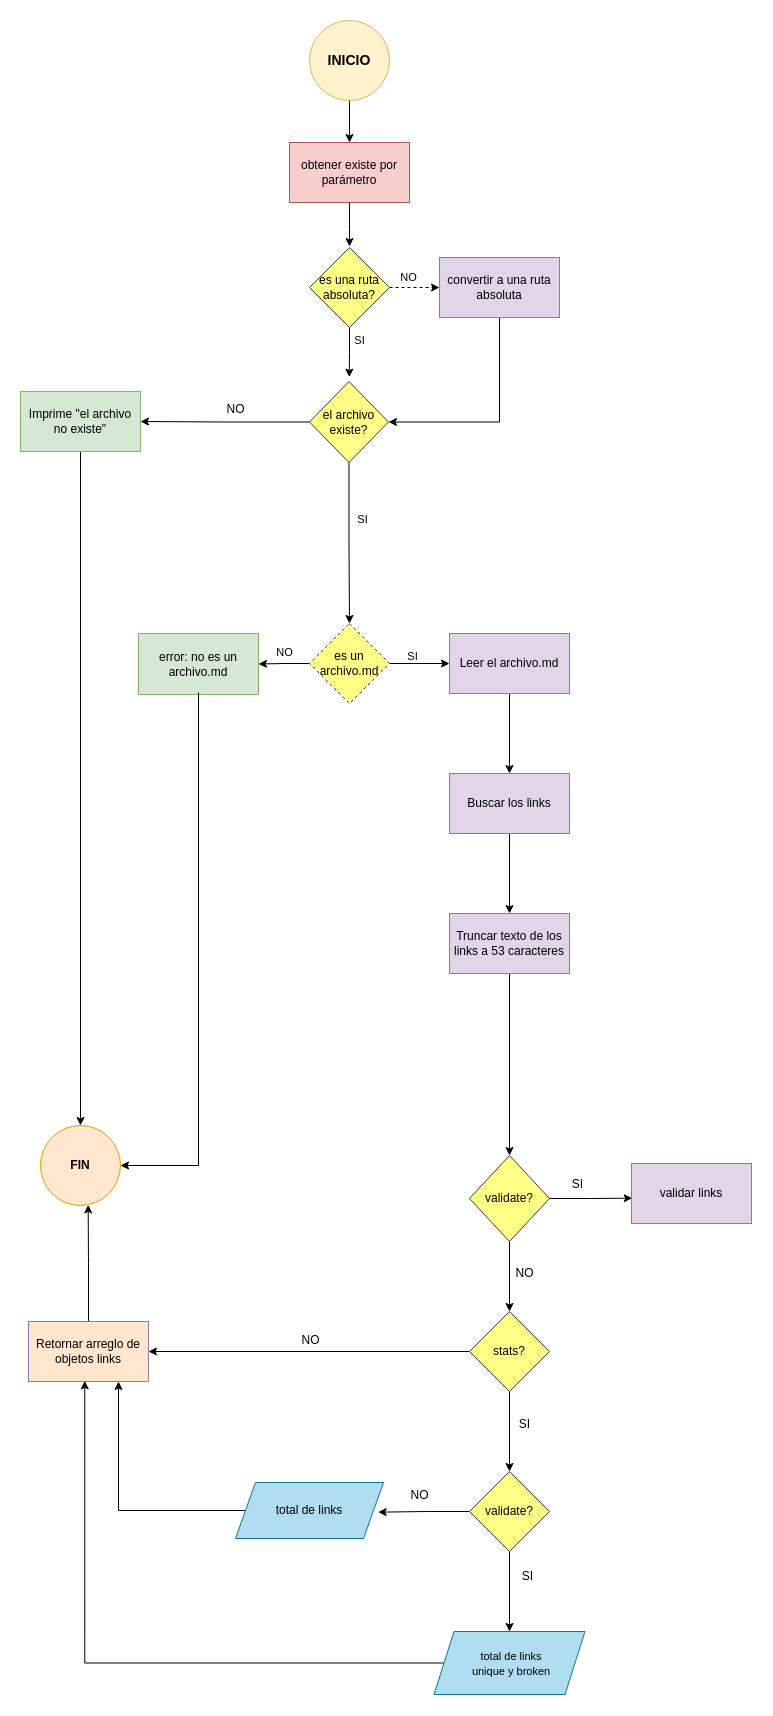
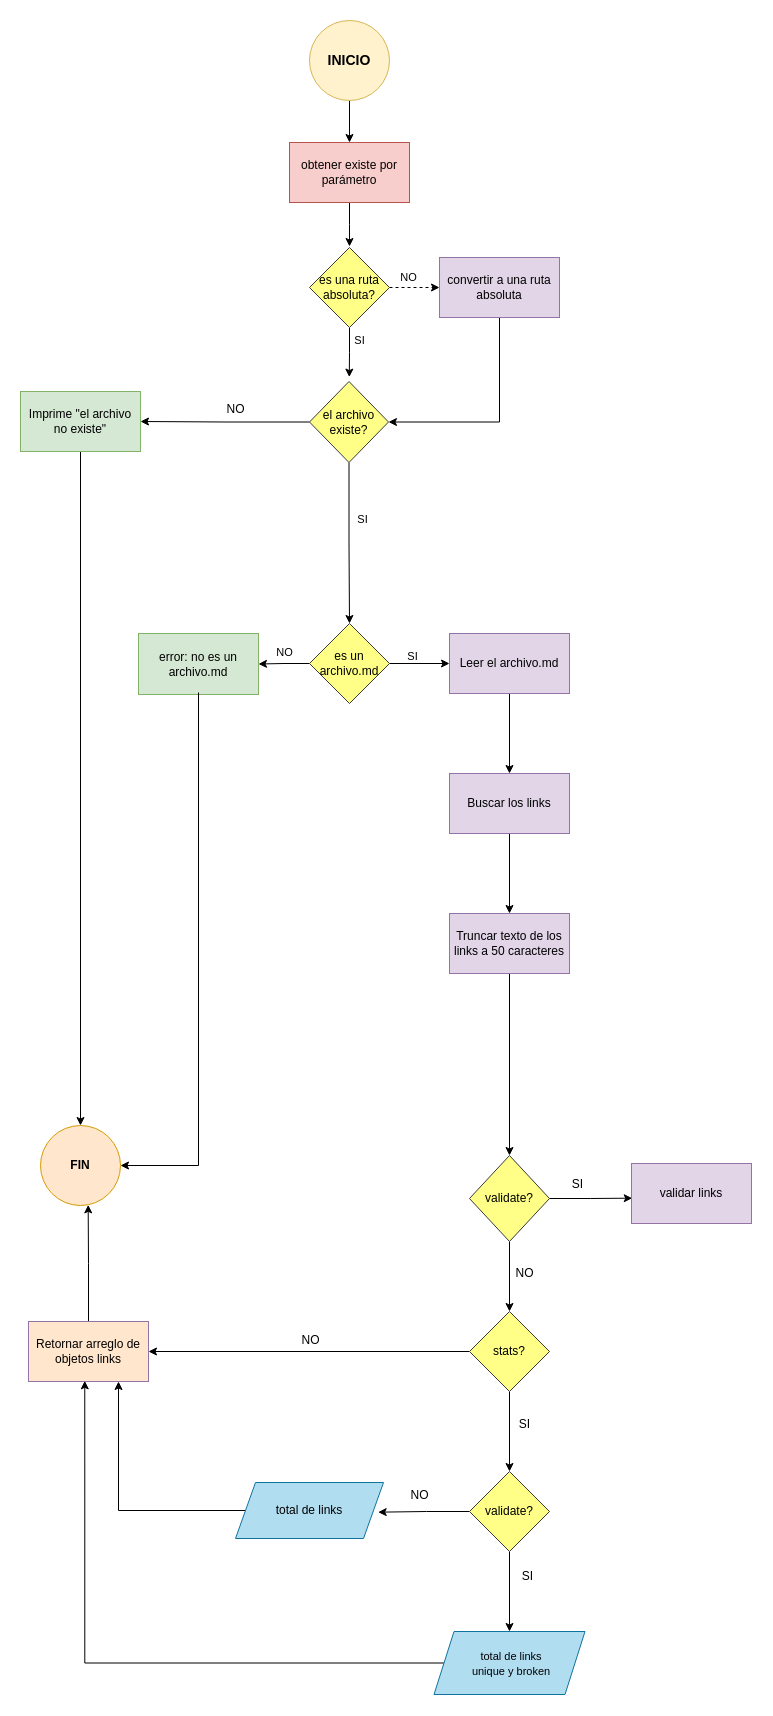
node "es un archivo.md": style dashed -> solid
node "Truncar texto de los links a 53 caracteres": label "Truncar texto de los links a 53 caracteres" -> "Truncar texto de los links a 50 caracteres"
